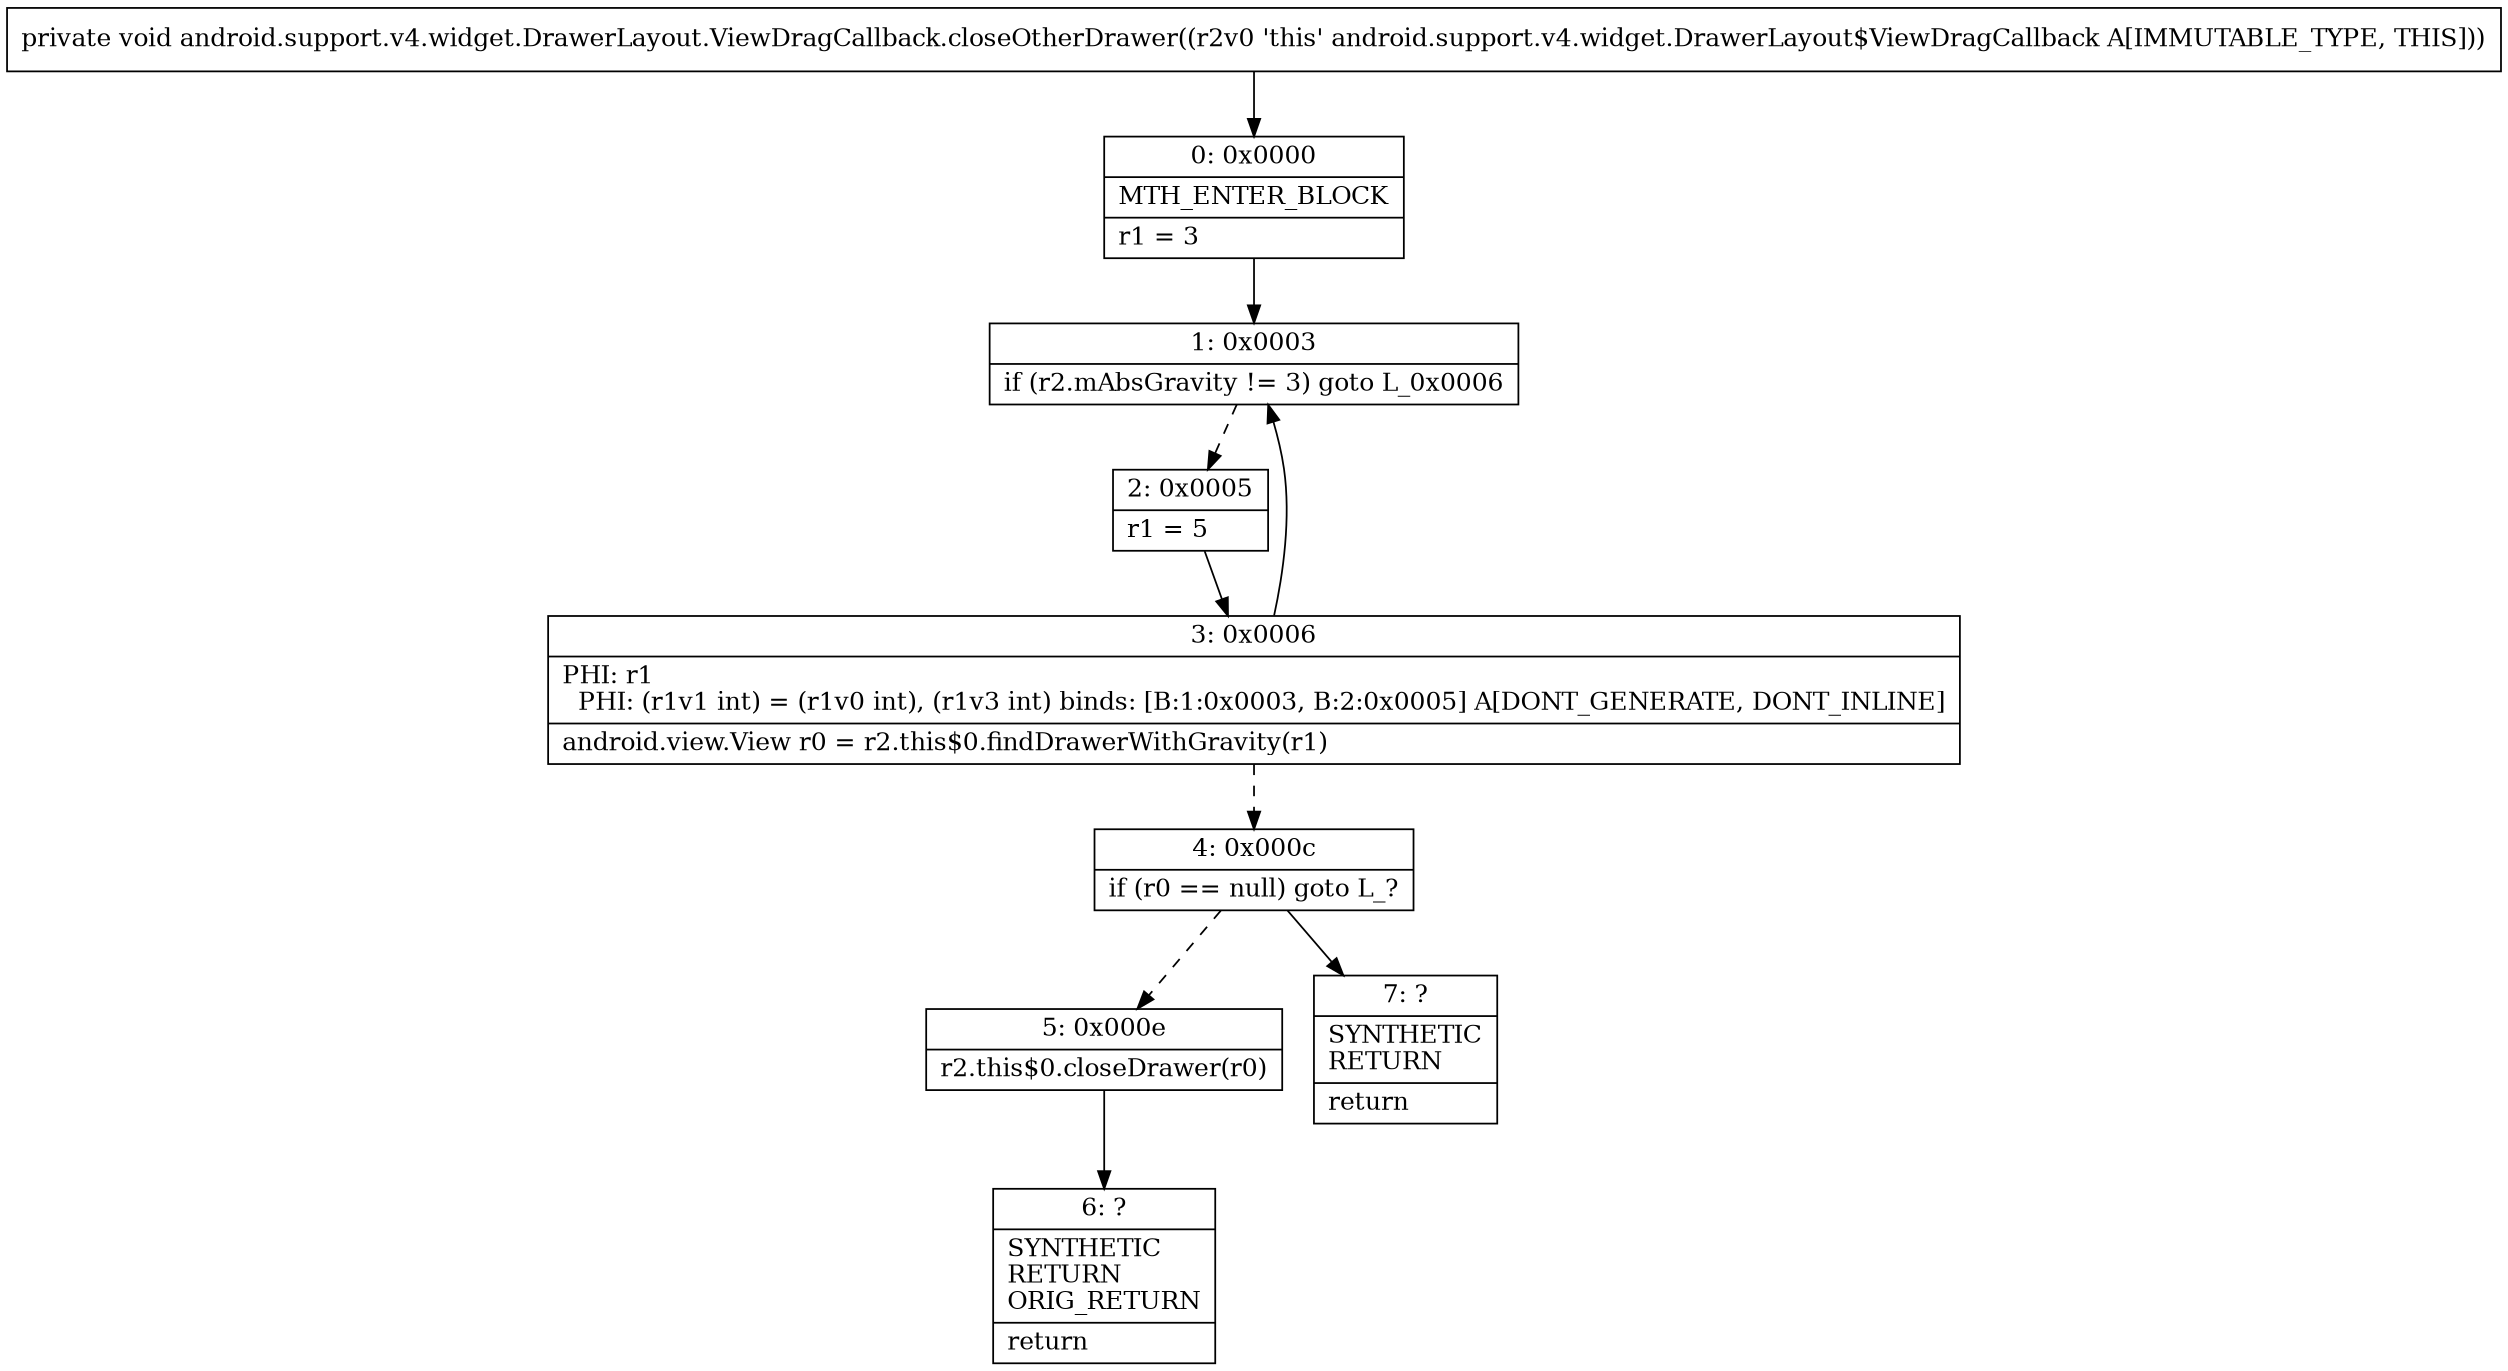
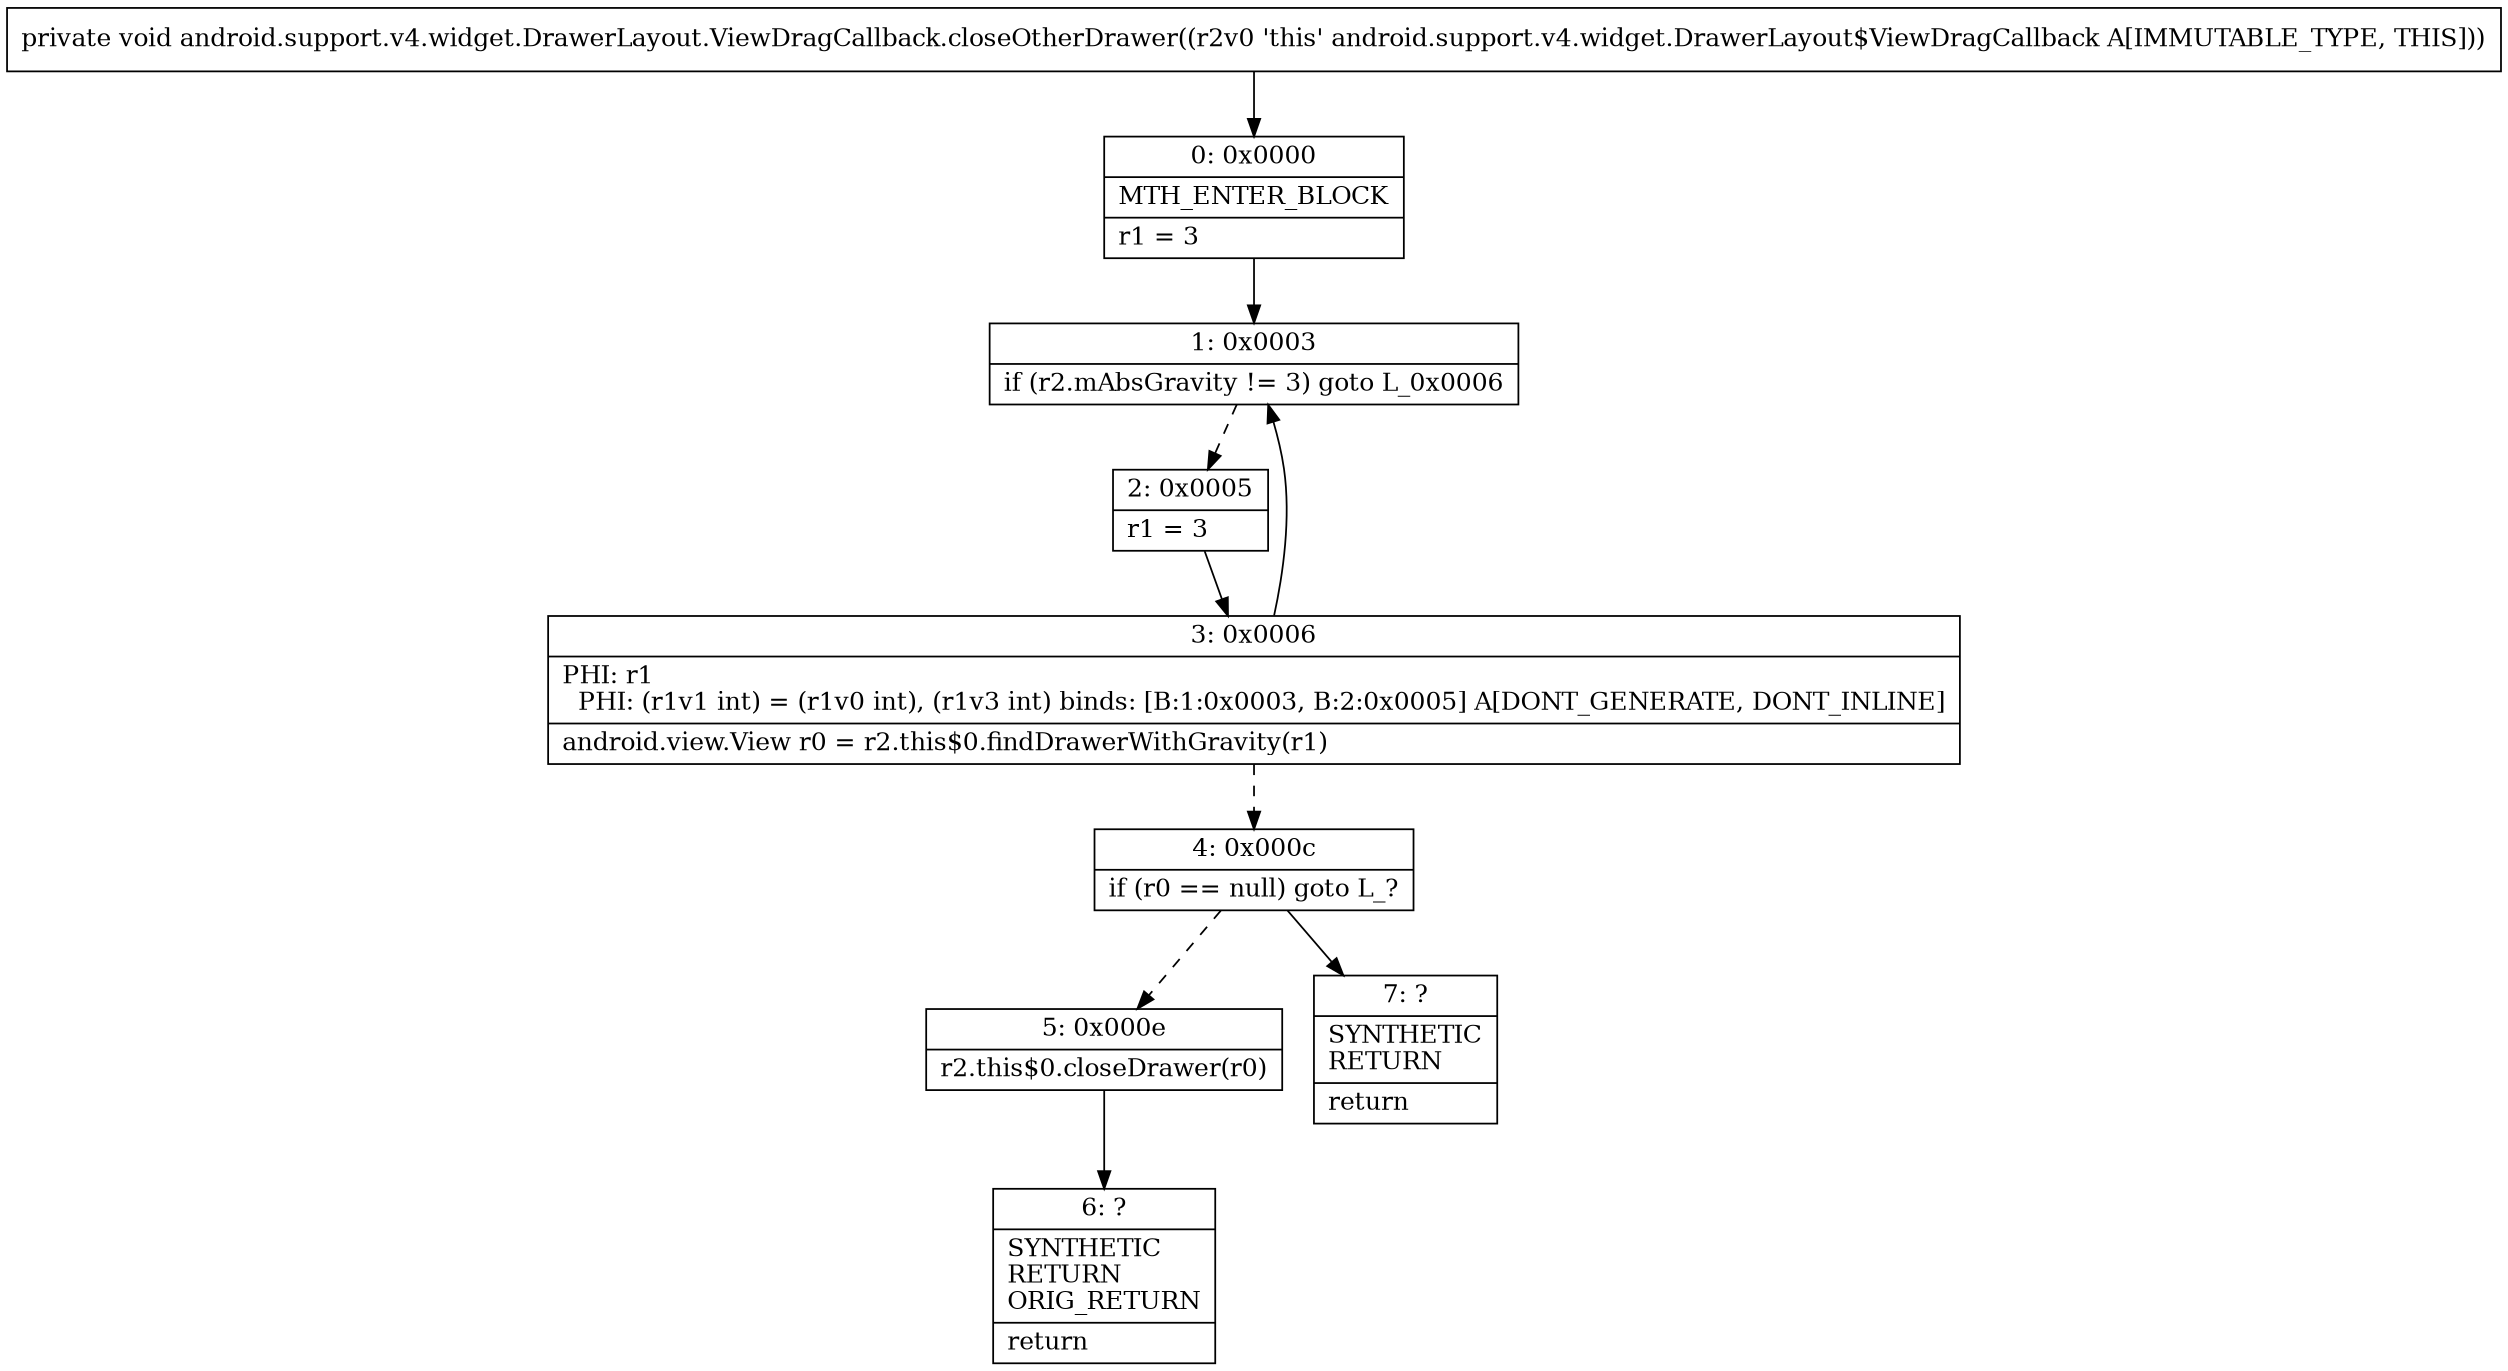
node "2: 0x0005": text "r1 = 5" -> "r1 = 3"
